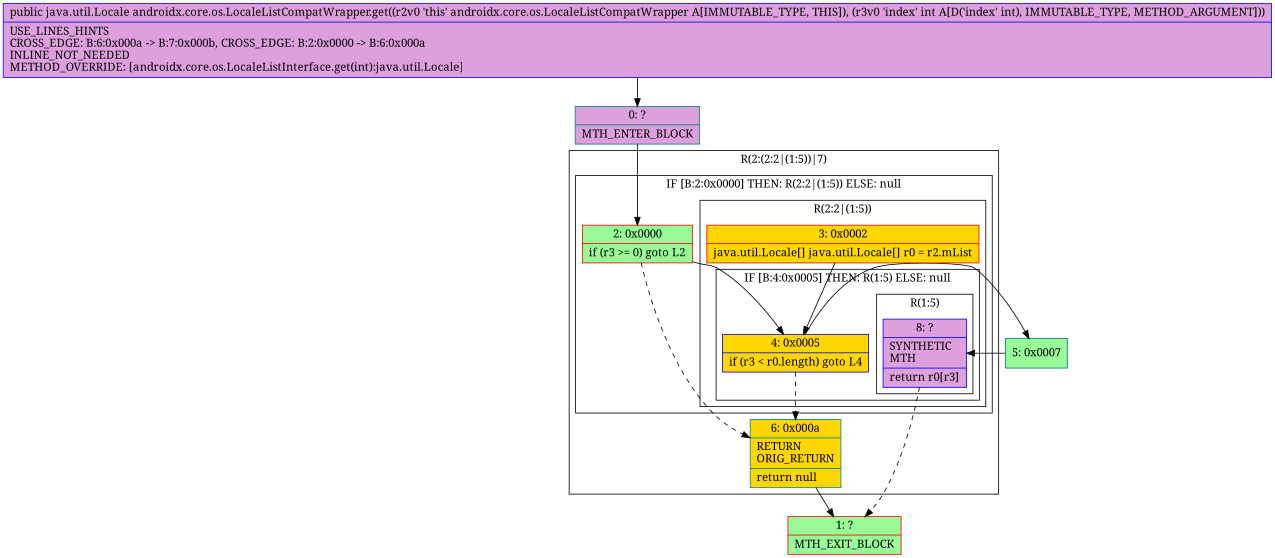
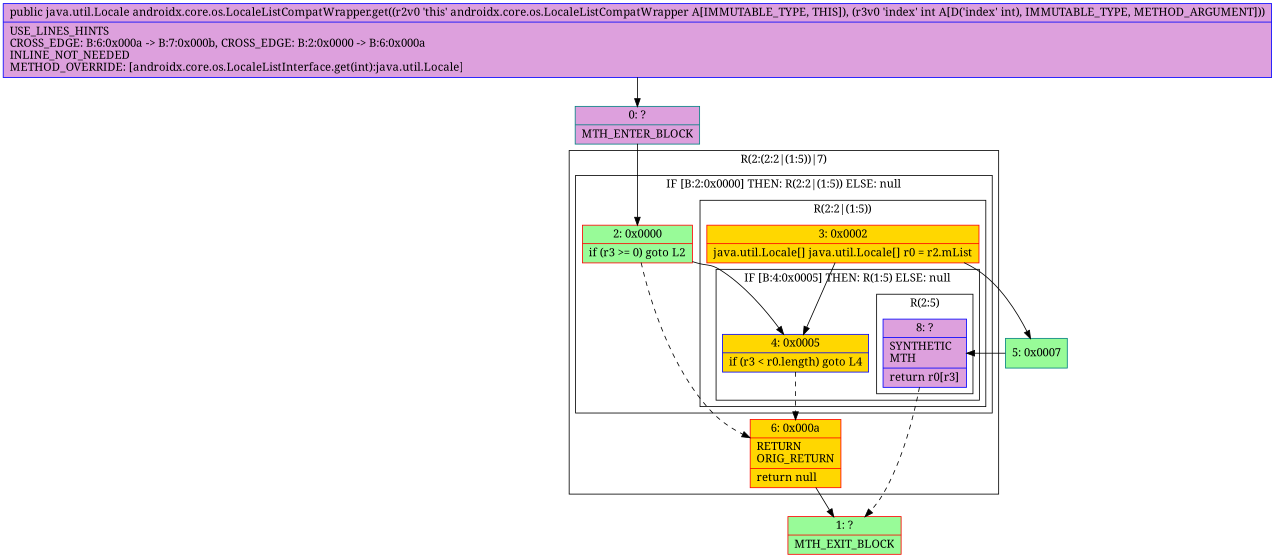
edge "4: 0x0005" -> "5: 0x0007": now "3: 0x0002" -> "5: 0x0007"
cluster "R(1:5)": label "R(1:5)" -> "R(2:5)"
node "6: 0x000a": color teal -> red
